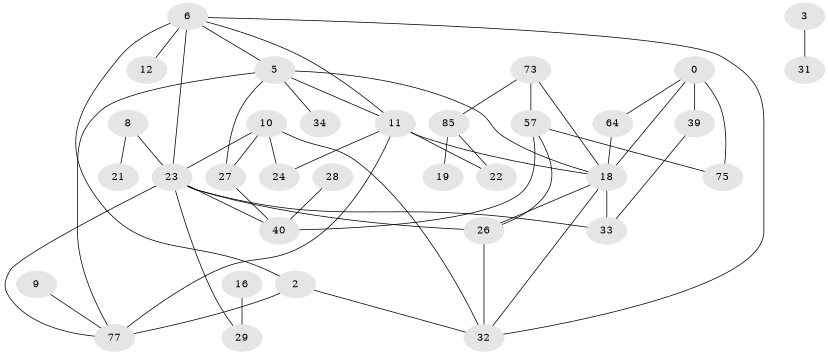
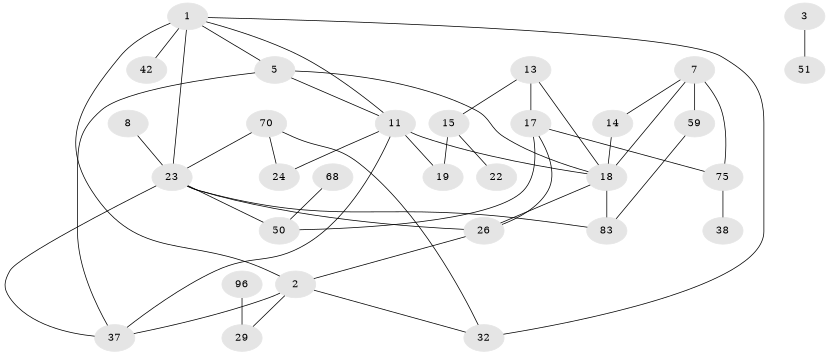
node "6": label "6" -> "1"
node "12": label "12" -> "42"
node "73": label "73" -> "13"
node "0": label "0" -> "7"
node "31": label "31" -> "51"
node "10": label "10" -> "70"
node "34": removed
node "85": label "85" -> "15"
node "57": label "57" -> "17"
node "64": label "64" -> "14"
node "39": label "39" -> "59"
edge "11" -- "22": now "11" -- "19"
node "21": removed
node "27": removed
node "28": label "28" -> "68"
node "40": label "40" -> "50"
node "33": label "33" -> "83"
node "38": added
edge "18" -- "32": removed
edge "23" -- "29": now "2" -- "29"
node "9": removed
node "16": label "16" -> "96"
edge "26" -- "32": now "26" -- "2"
node "77": label "77" -> "37"
